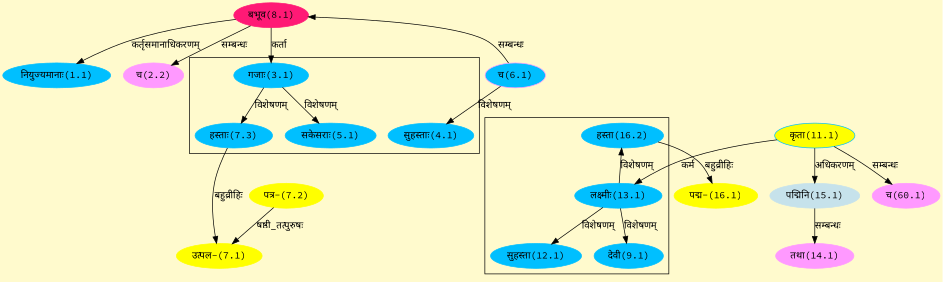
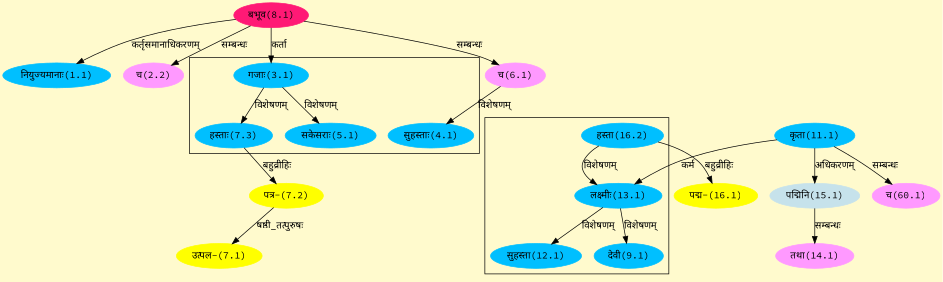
edge "च(6.1)" -> "बभूव(8.1)": reversed
node "च(6.1)": fillcolor #00bfff -> #ff99ff
node "कृता(11.1)": fillcolor #ffff00 -> #00bfff
edge "लक्ष्मीः(13.1)" -> "हस्ता(16.2)": reversed
edge "हस्ताः(7.3)" -> "उत्पल-(7.1)": now "हस्ताः(7.3)" -> "पत्र-(7.2)"
